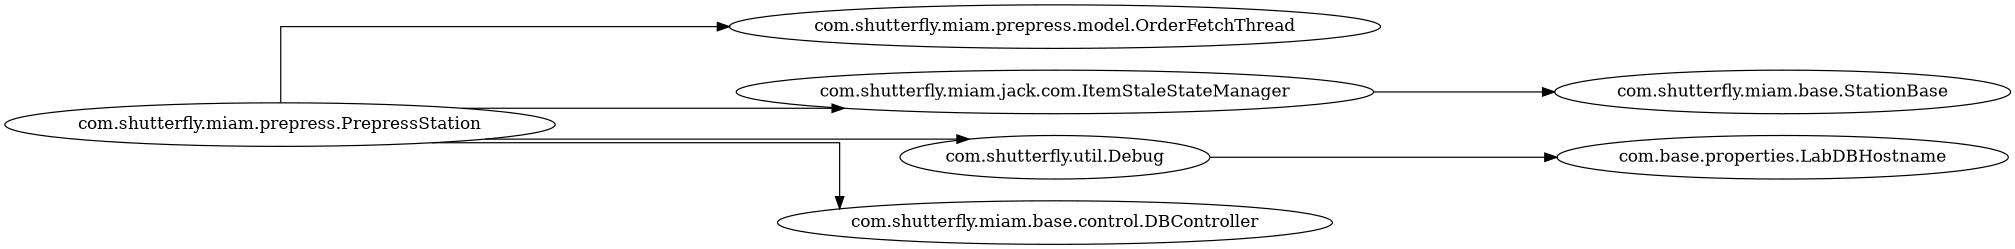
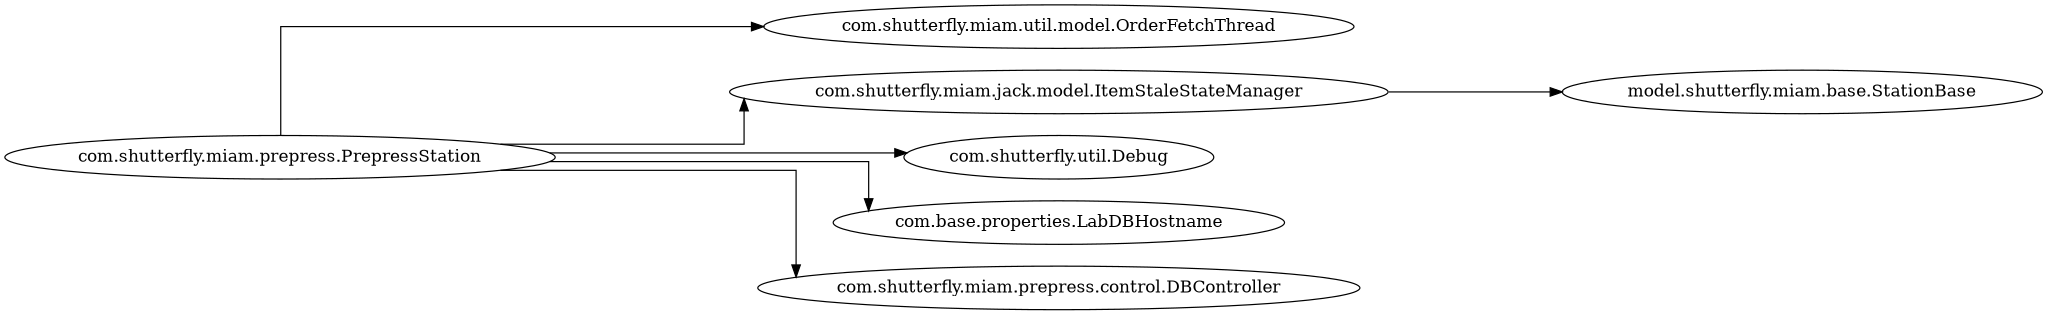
node "com.shutterfly.miam.prepress.model.OrderFetchThread": label "com.shutterfly.miam.prepress.model.OrderFetchThread" -> "com.shutterfly.miam.util.model.OrderFetchThread"
node "com.shutterfly.miam.jack.com.ItemStaleStateManager": label "com.shutterfly.miam.jack.com.ItemStaleStateManager" -> "com.shutterfly.miam.jack.model.ItemStaleStateManager"
node "com.shutterfly.miam.base.StationBase": label "com.shutterfly.miam.base.StationBase" -> "model.shutterfly.miam.base.StationBase"
edge "com.shutterfly.util.Debug" -> "com.base.properties.LabDBHostname": now "com.shutterfly.miam.prepress.PrepressStation" -> "com.base.properties.LabDBHostname"
node "com.shutterfly.miam.base.control.DBController": label "com.shutterfly.miam.base.control.DBController" -> "com.shutterfly.miam.prepress.control.DBController"
